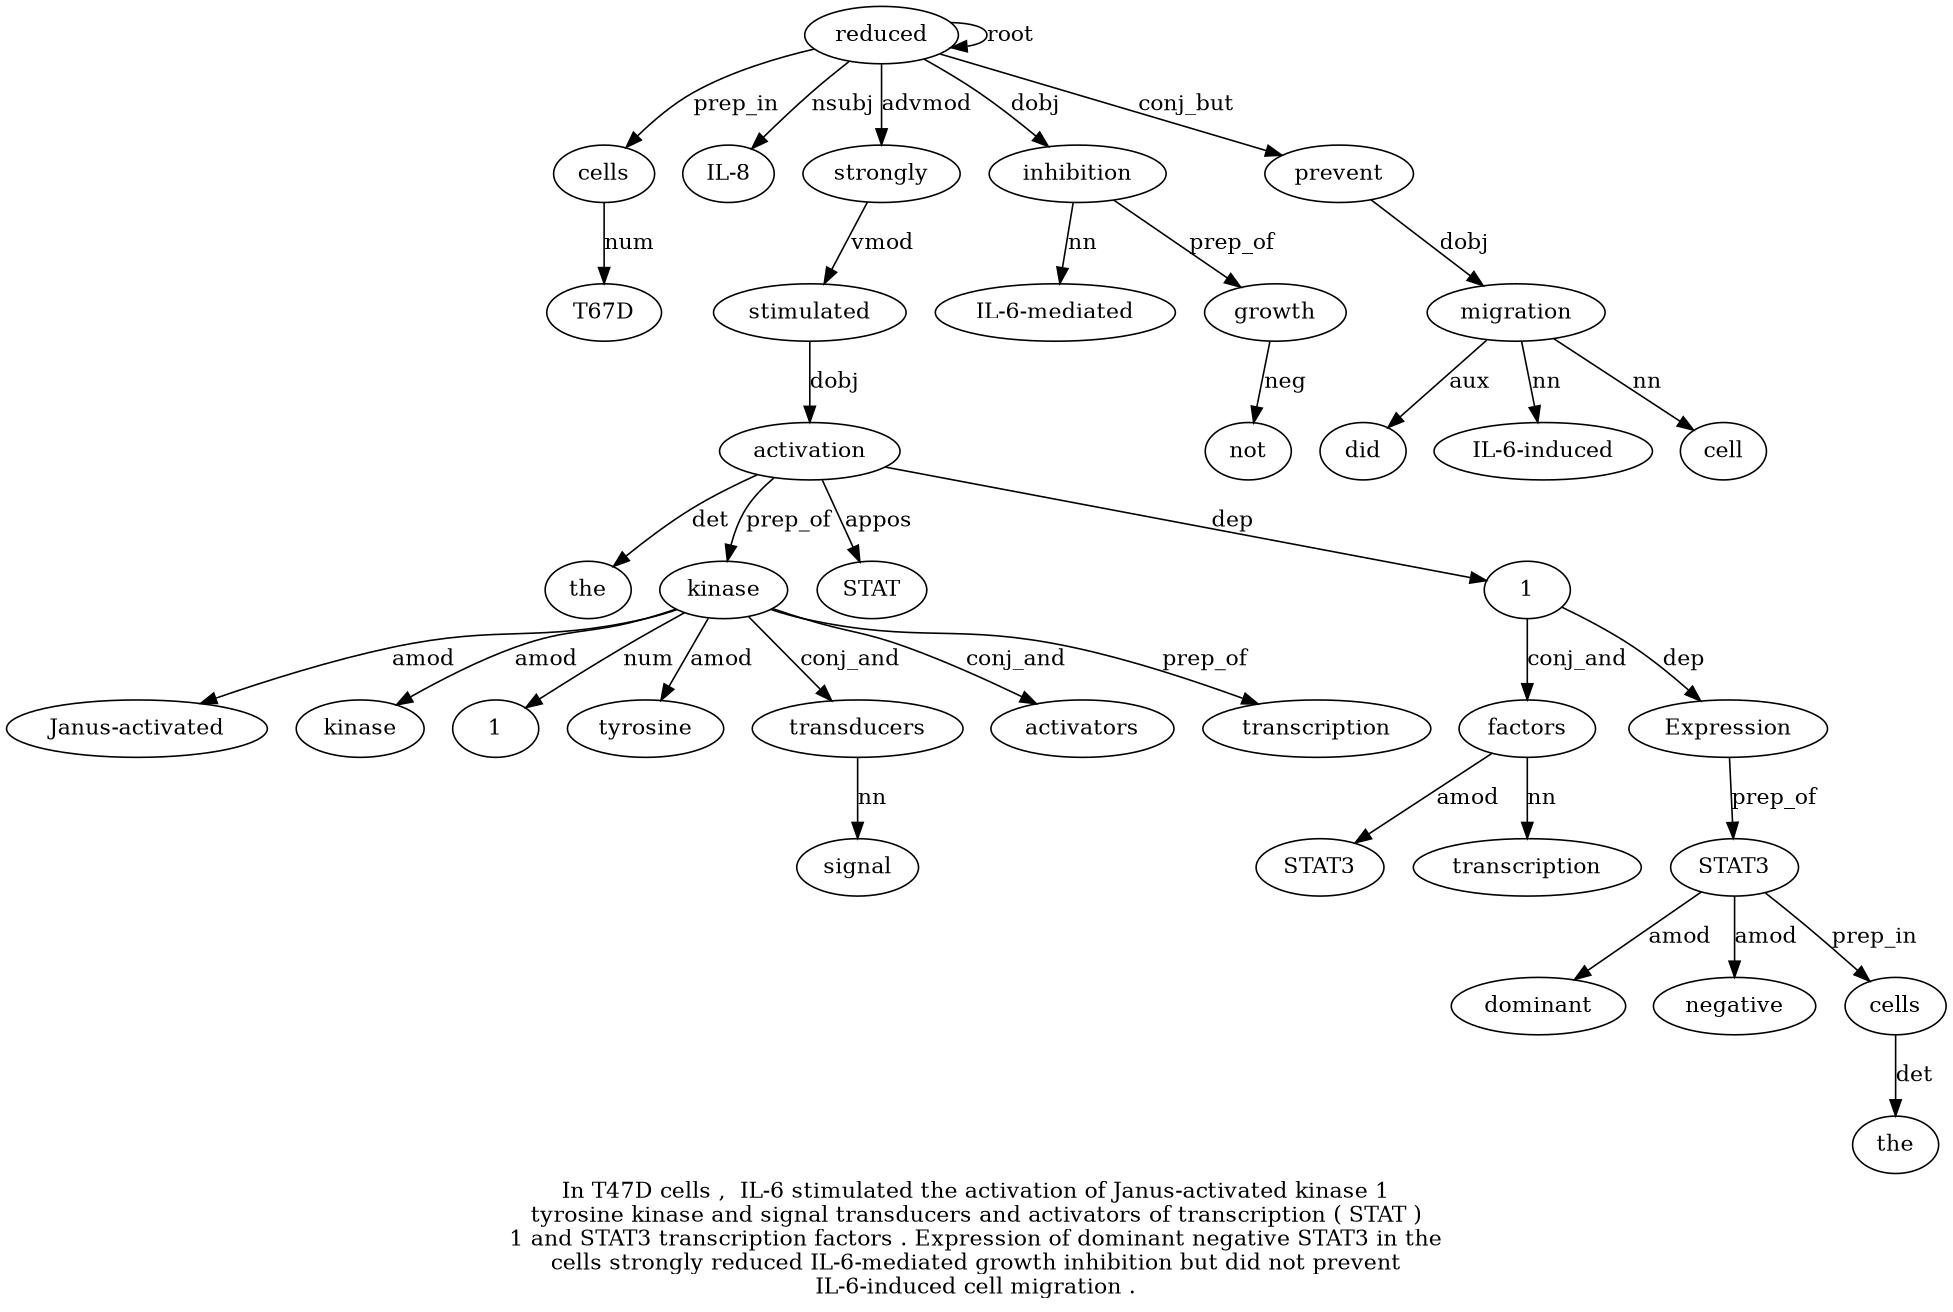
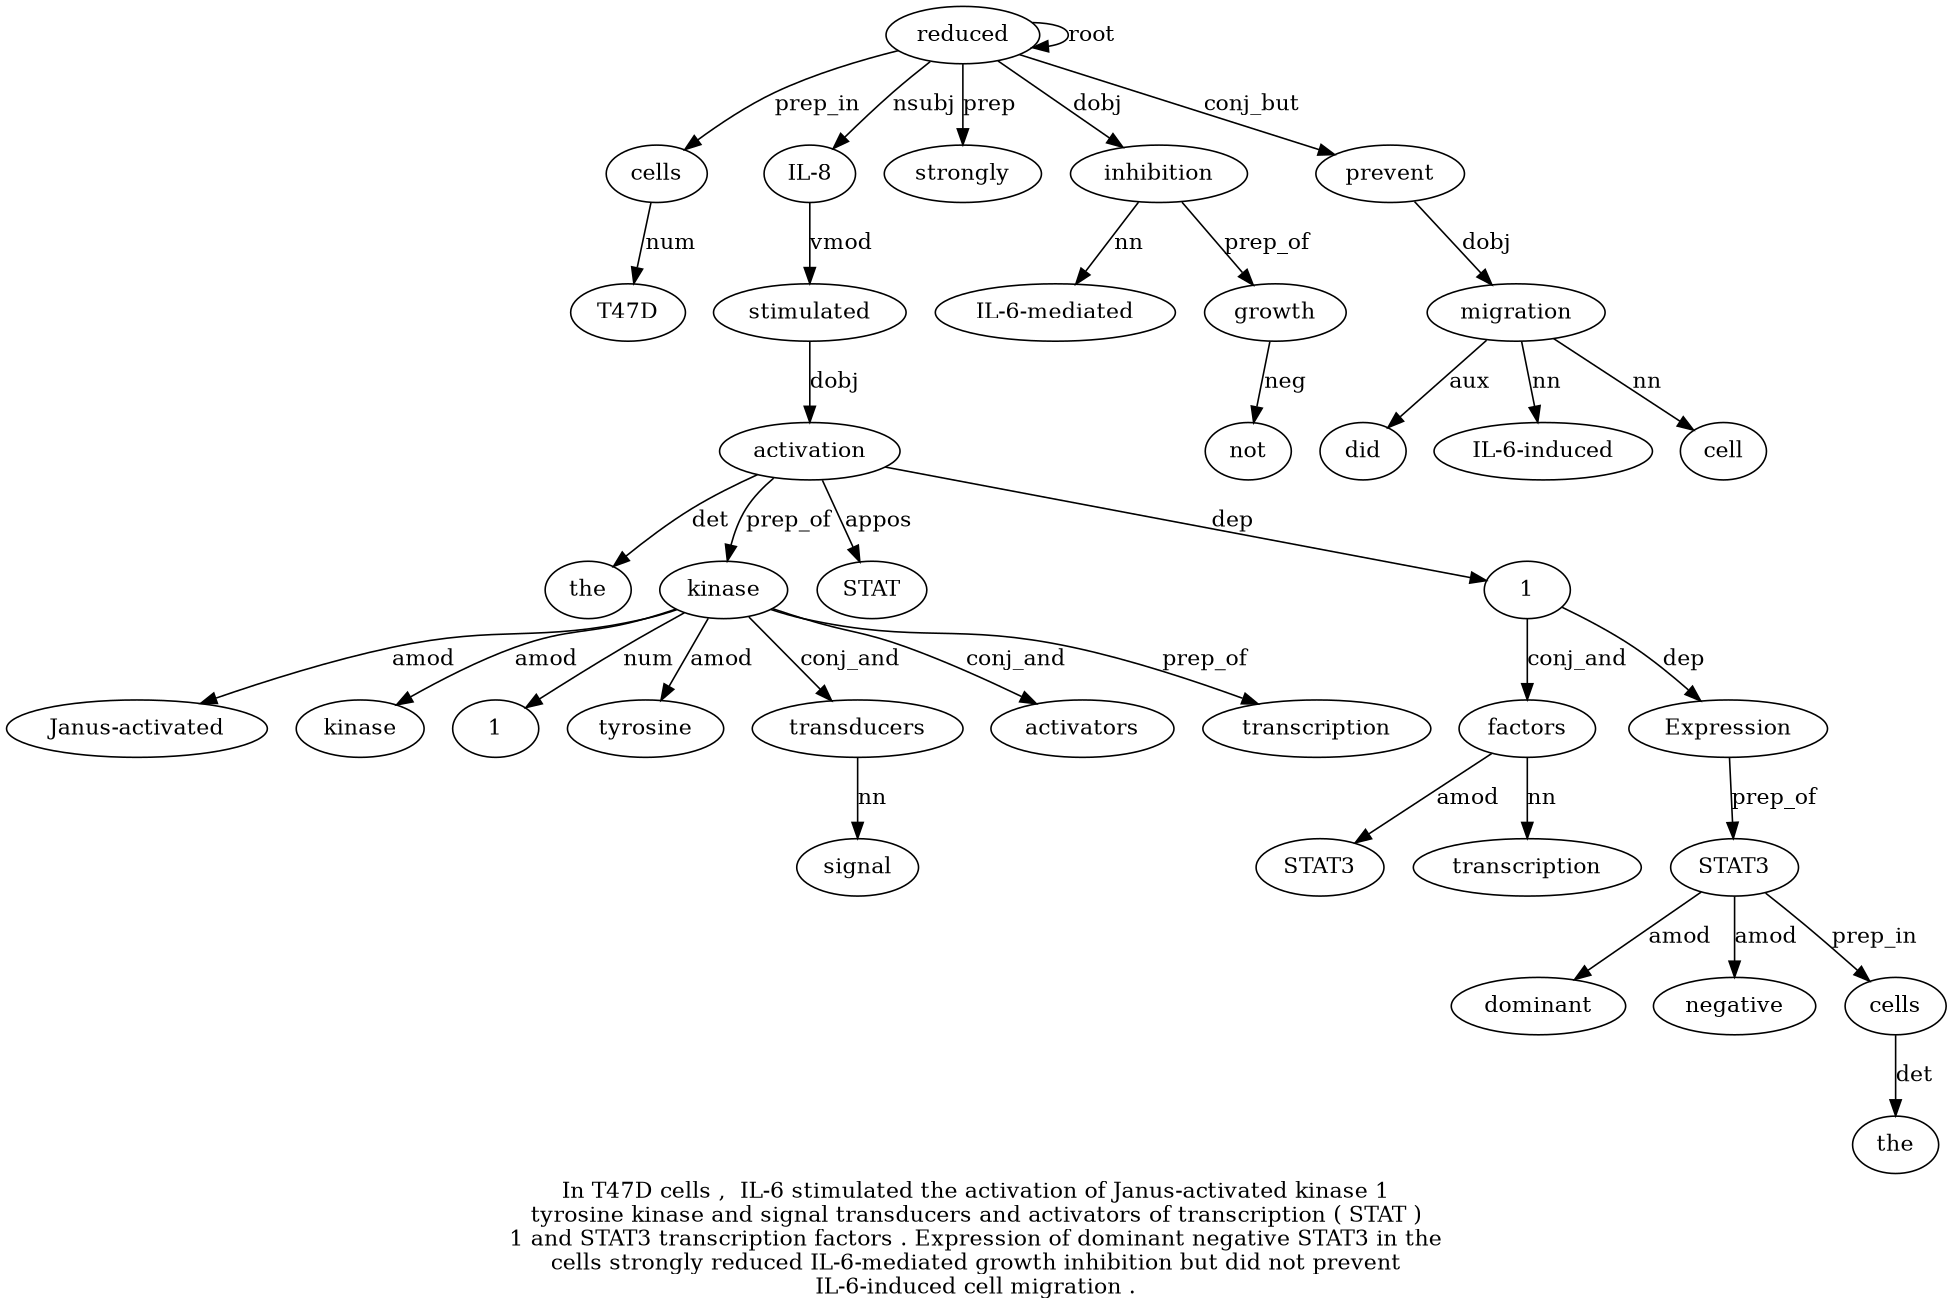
edge "reduced" -> "strongly": label "advmod" -> "prep"
edge "strongly" -> "stimulated": now "IL-8" -> "stimulated"
node "T67D": label "T67D" -> "T47D"
